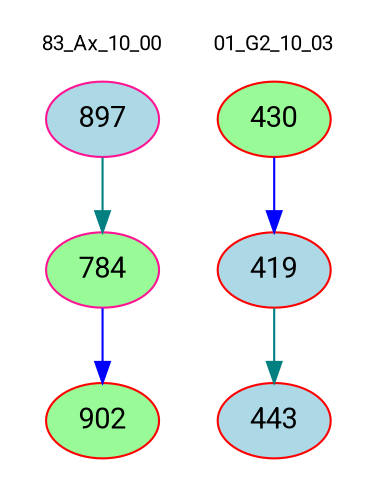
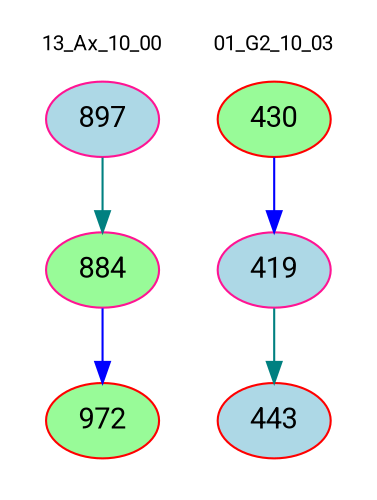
cluster "83_Ax_10_00": label "83_Ax_10_00" -> "13_Ax_10_00"
node "784": label "784" -> "884"
node "419": color red -> deeppink
node "902": label "902" -> "972"
